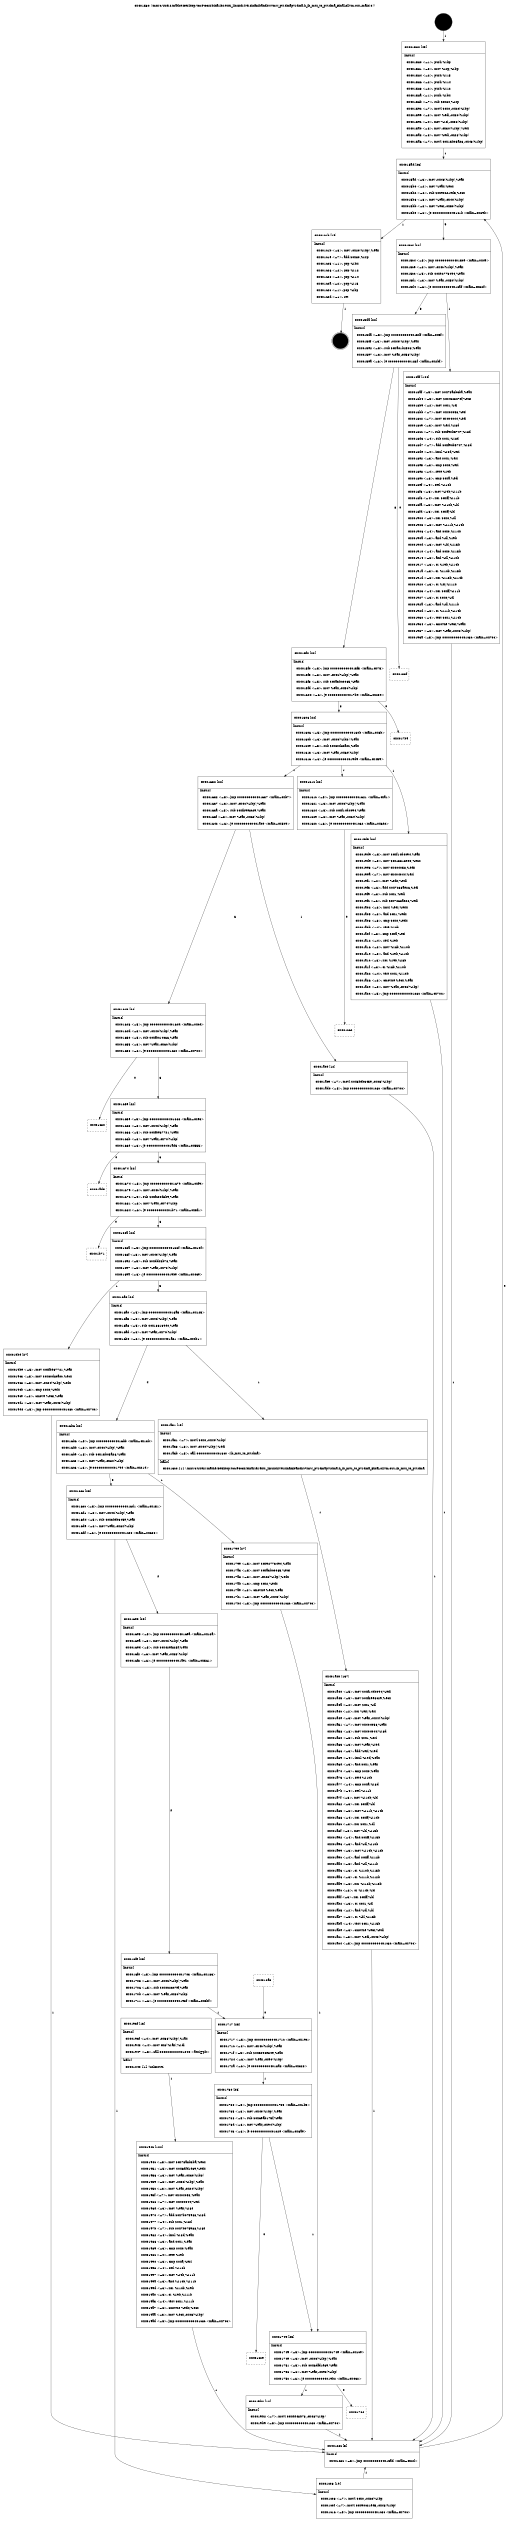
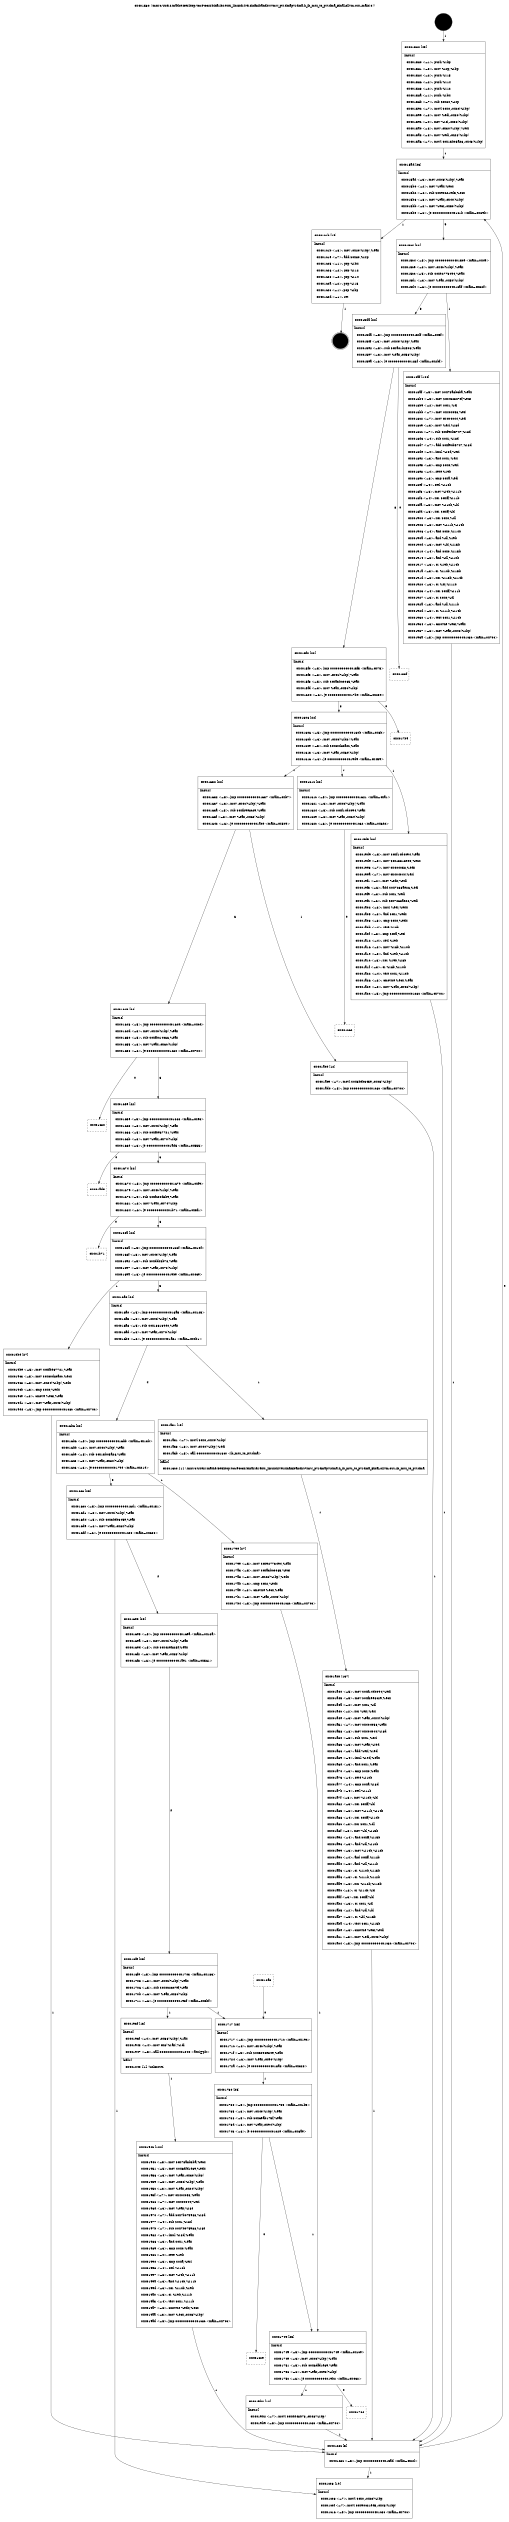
edge "0x4016fe [25]" -> "0x40193f [13]": added, label "1"
edge "0x401c08 [19]" -> "0x401c8c [5]": reversed
